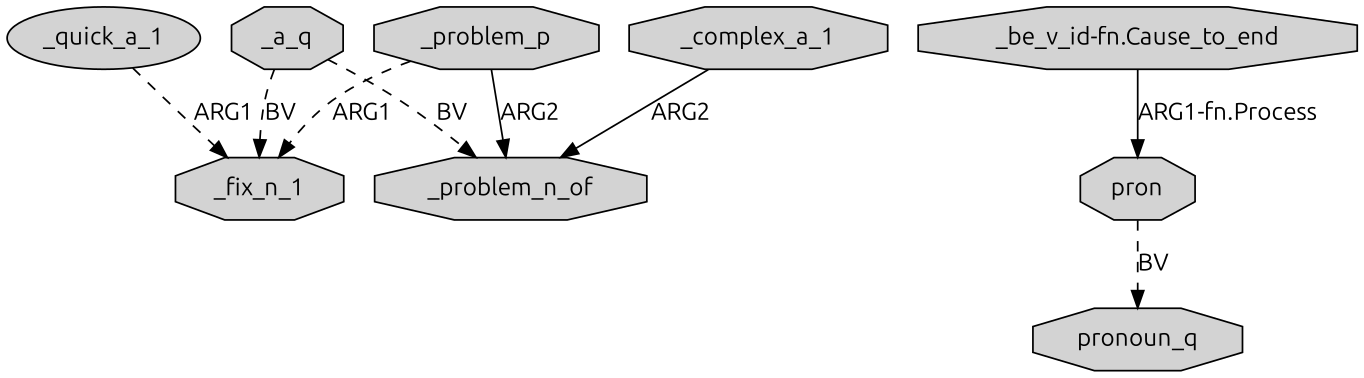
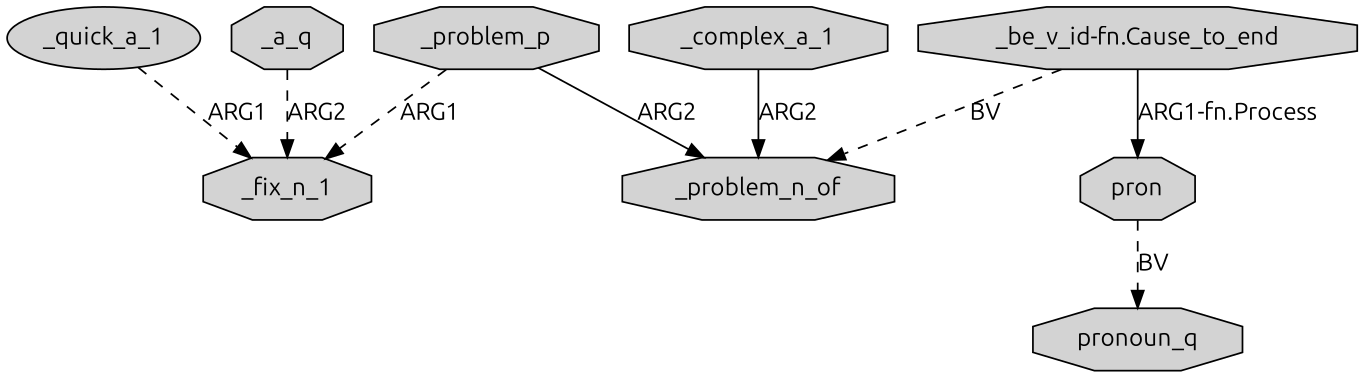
edge "_a_q" -> "_problem_n_of": now "_be_v_id-fn.Cause_to_end" -> "_problem_n_of"
edge "_a_q" -> "_fix_n_1": label "BV" -> "ARG2"
